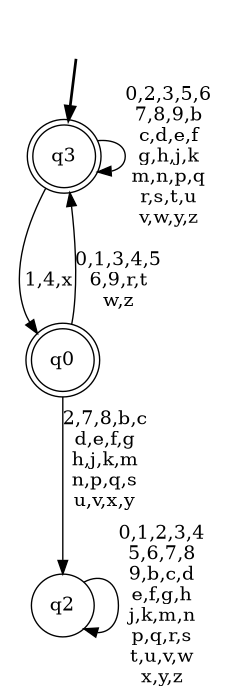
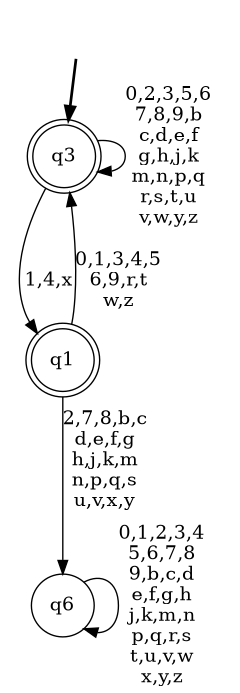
node "q0": label "q0" -> "q1"
node "q2": label "q2" -> "q6"
